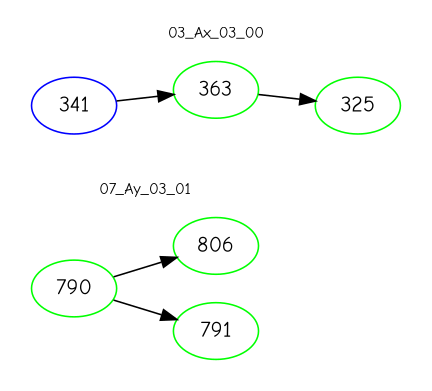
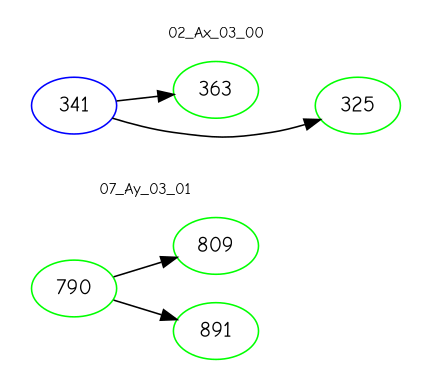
cluster "03_Ax_03_00": label "03_Ax_03_00" -> "02_Ax_03_00"
edge "363" -> "325": now "341" -> "325"
node "806": label "806" -> "809"
node "791": label "791" -> "891"
